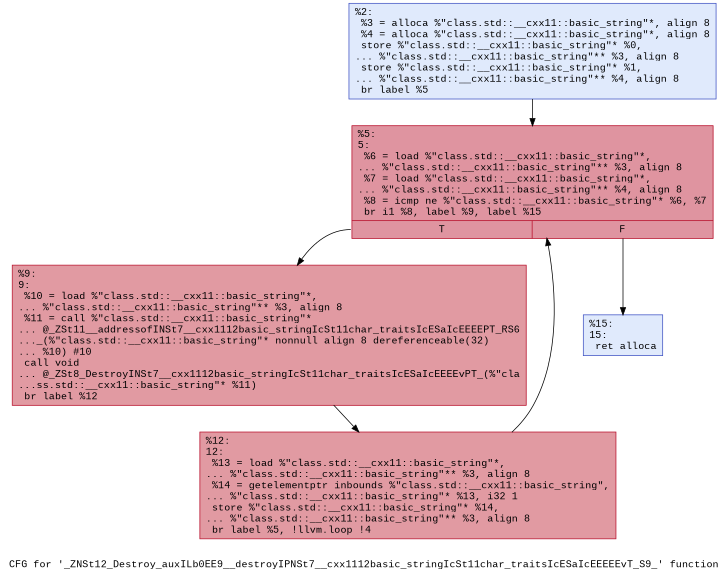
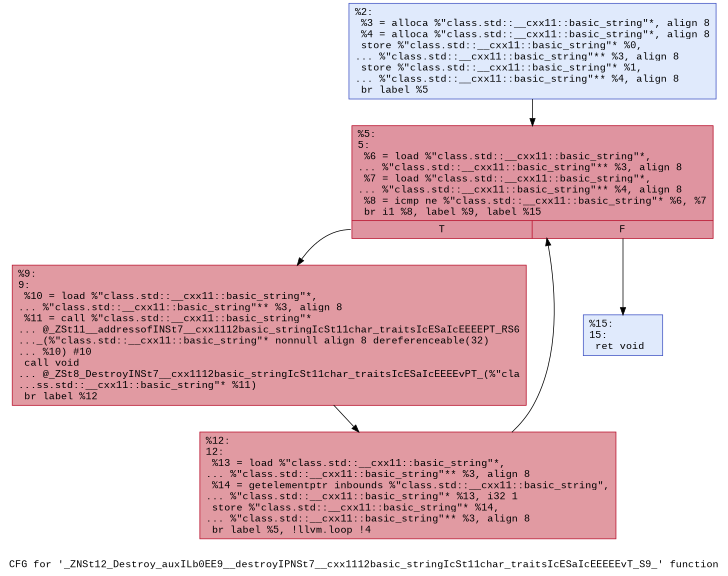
node "%15:": text "ret alloca" -> "ret void"
